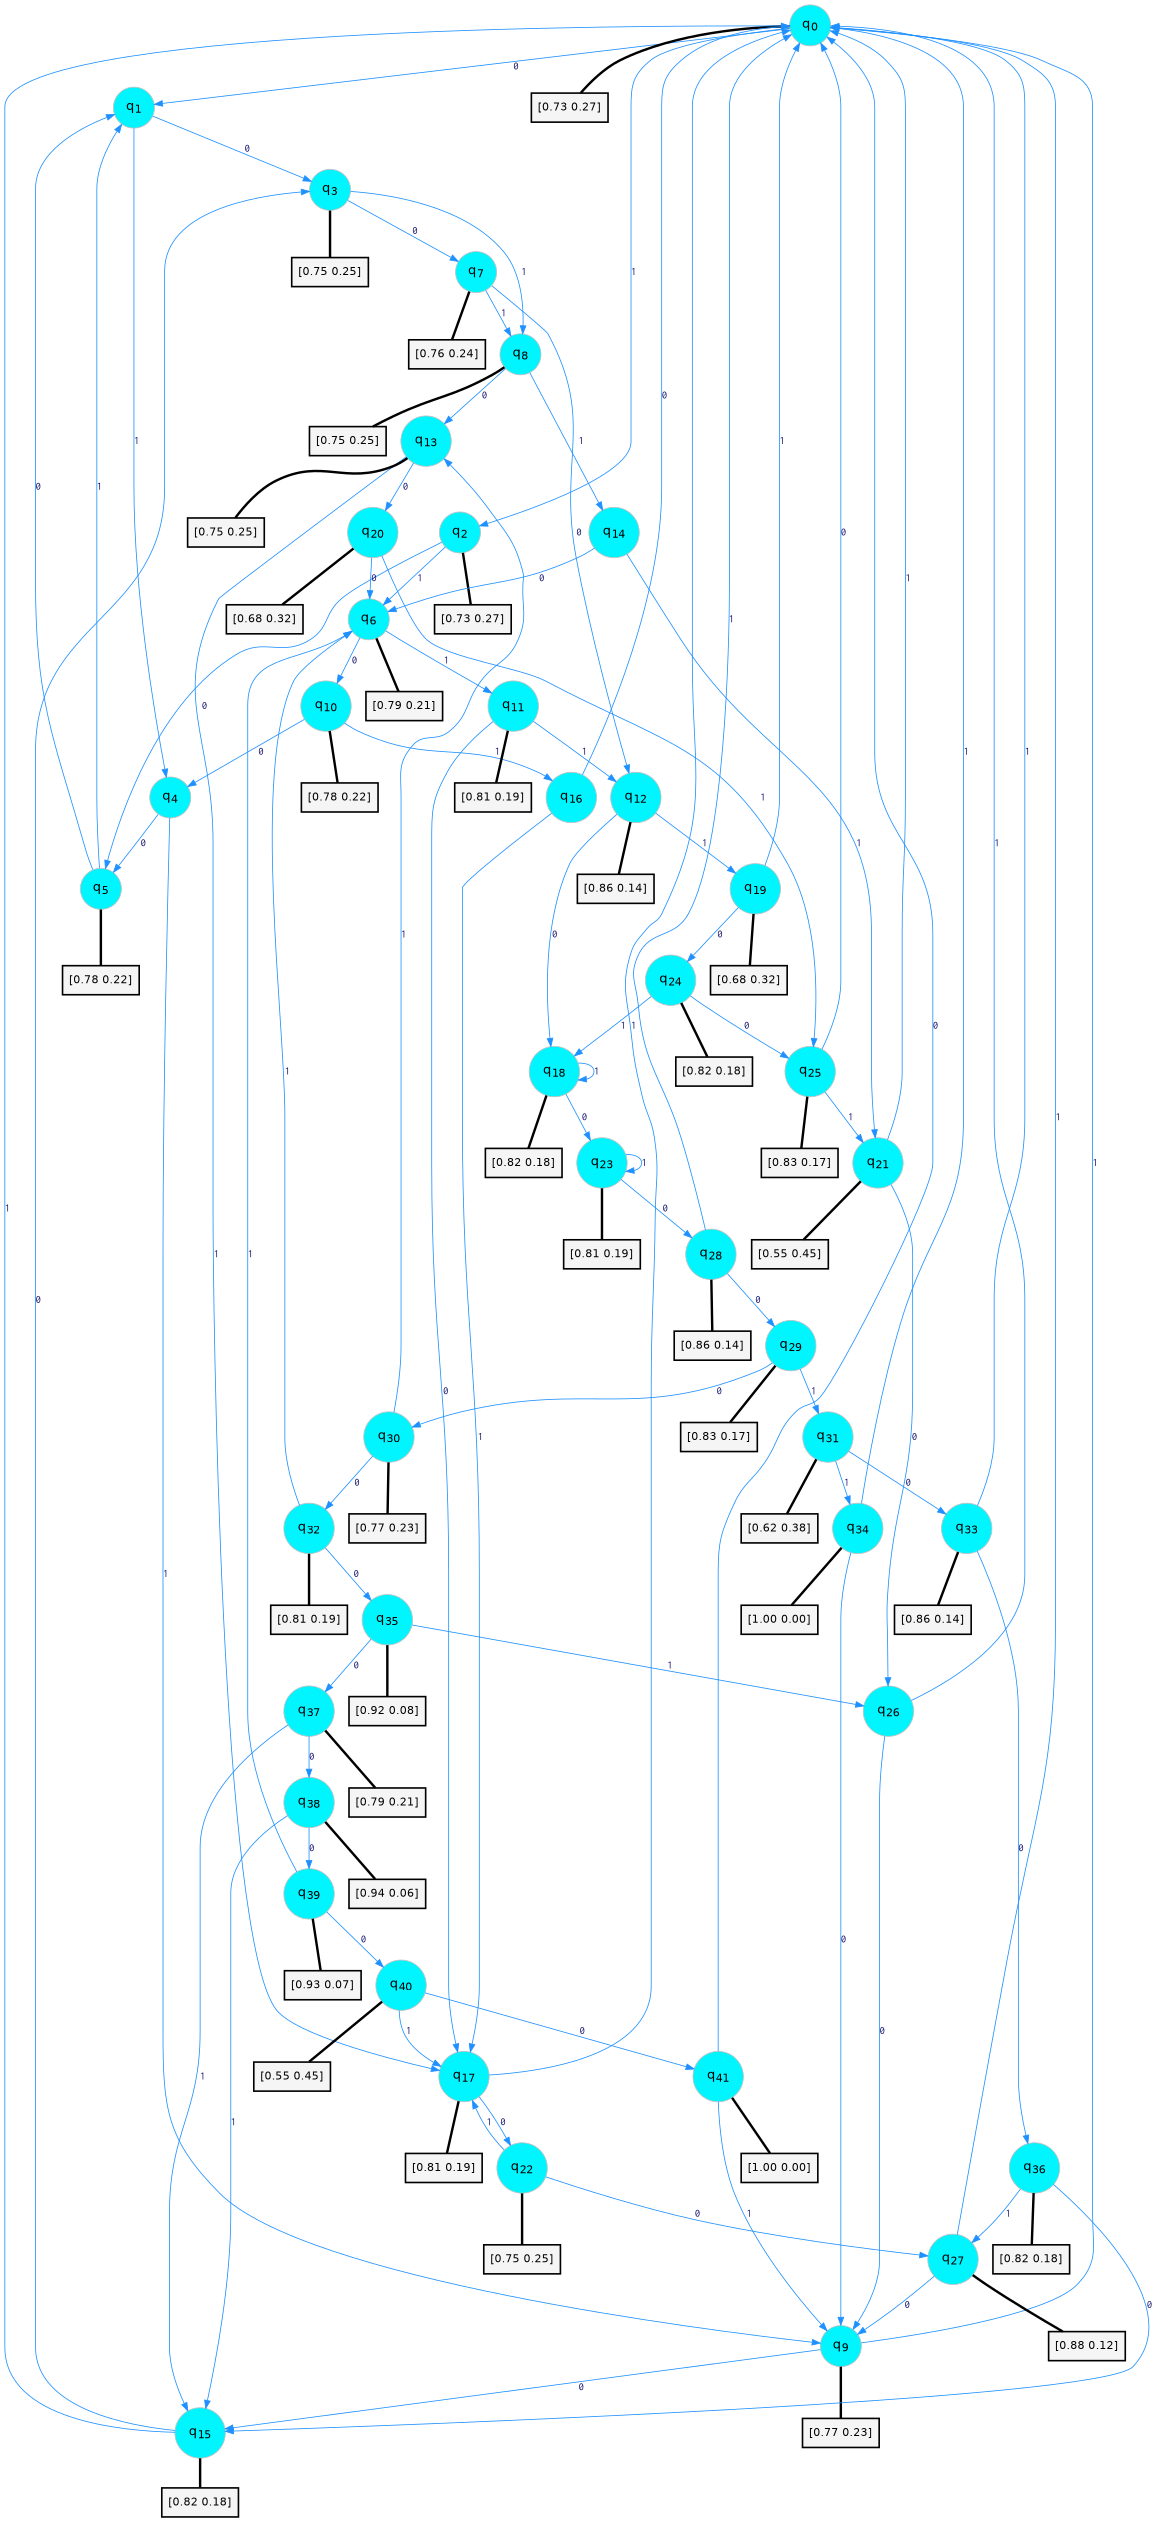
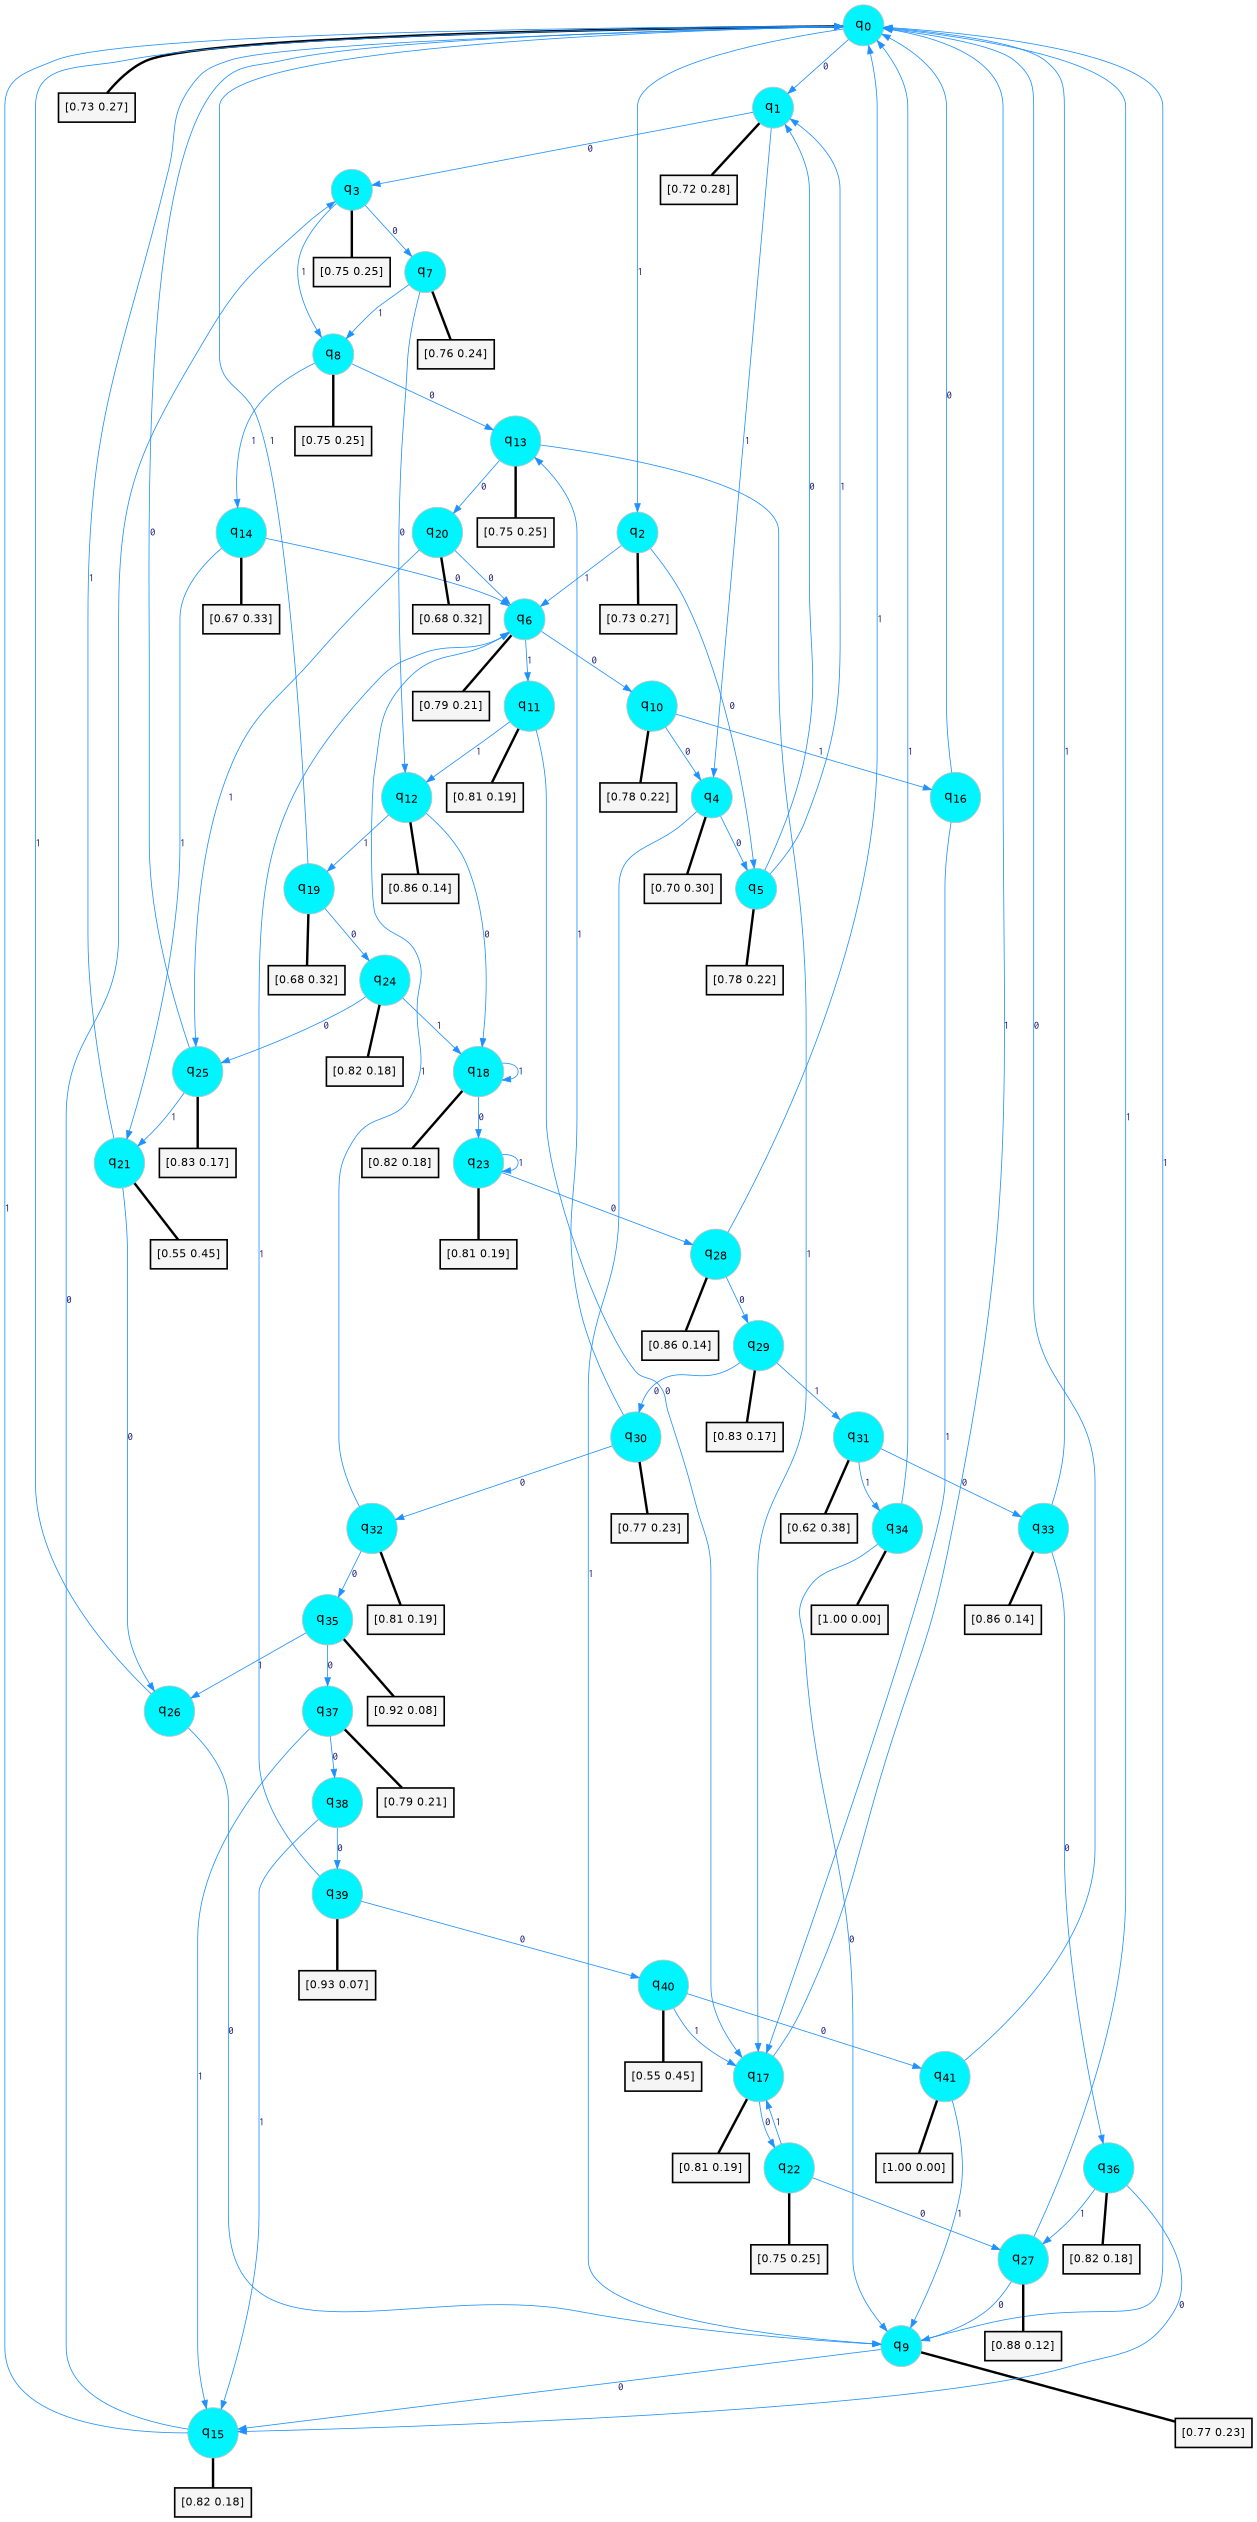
node "[0.72 0.28]": added
node "[0.67 0.33]": added
node "[0.70 0.30]": added
node "[0.94 0.06]": removed
